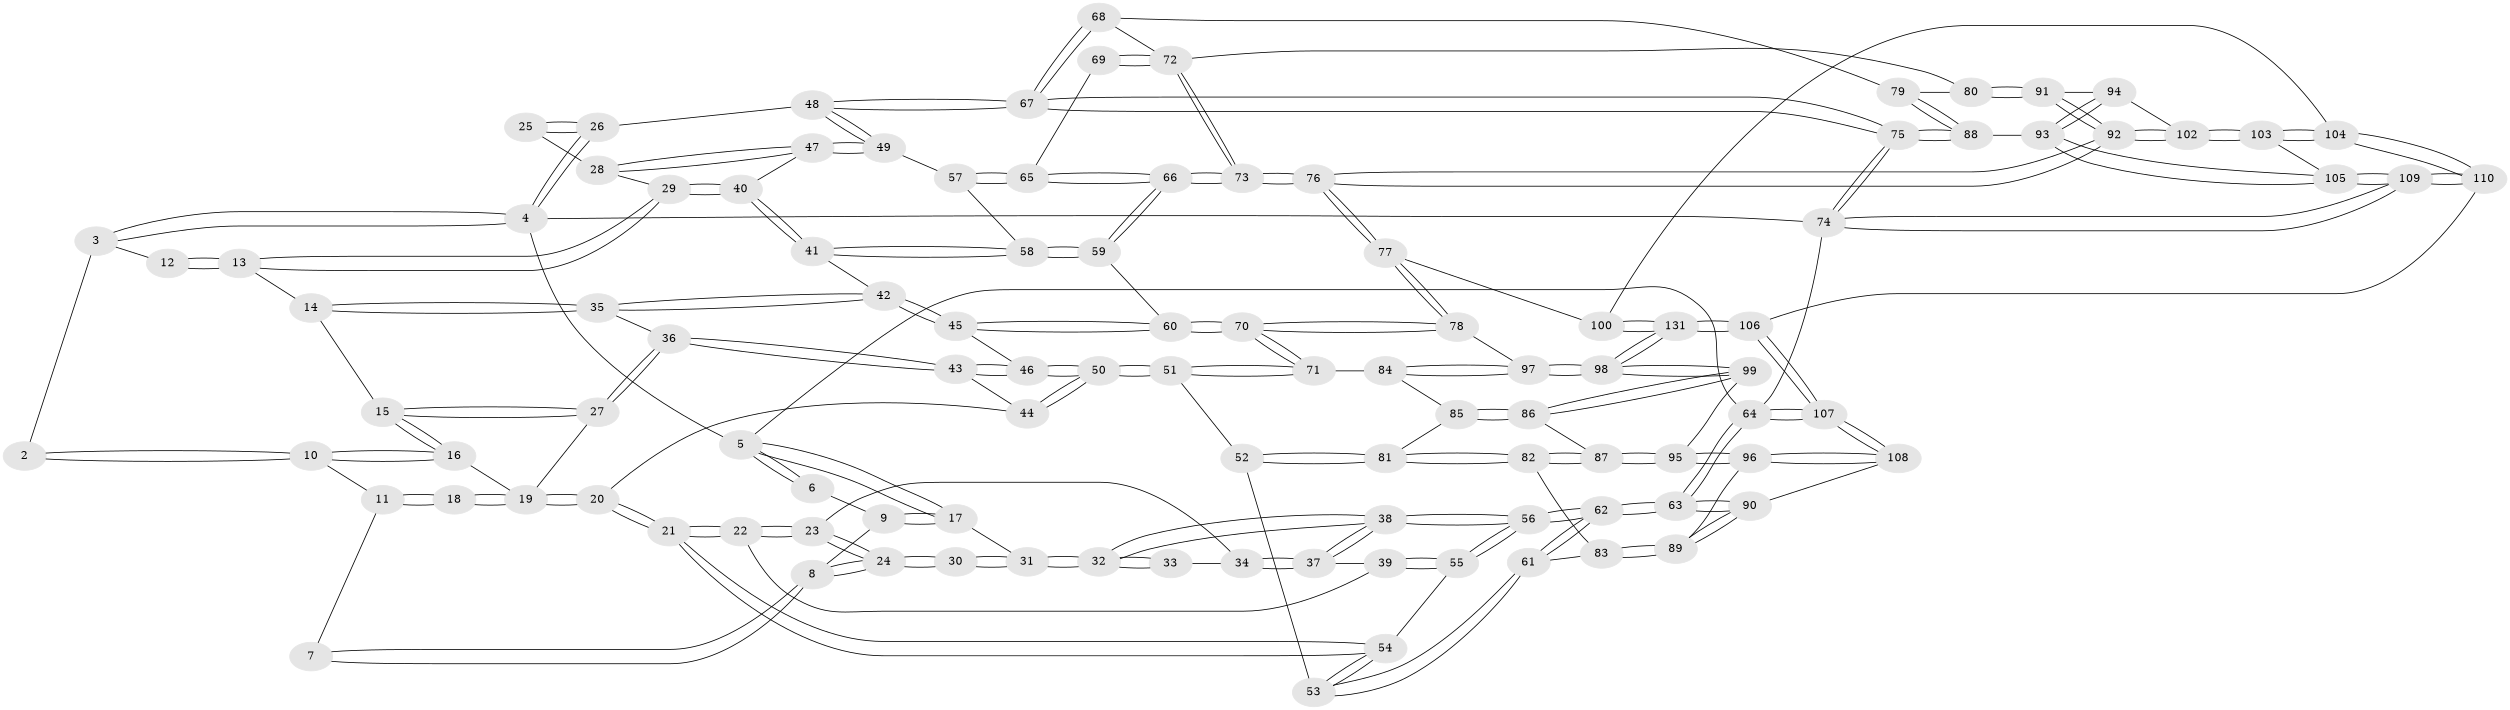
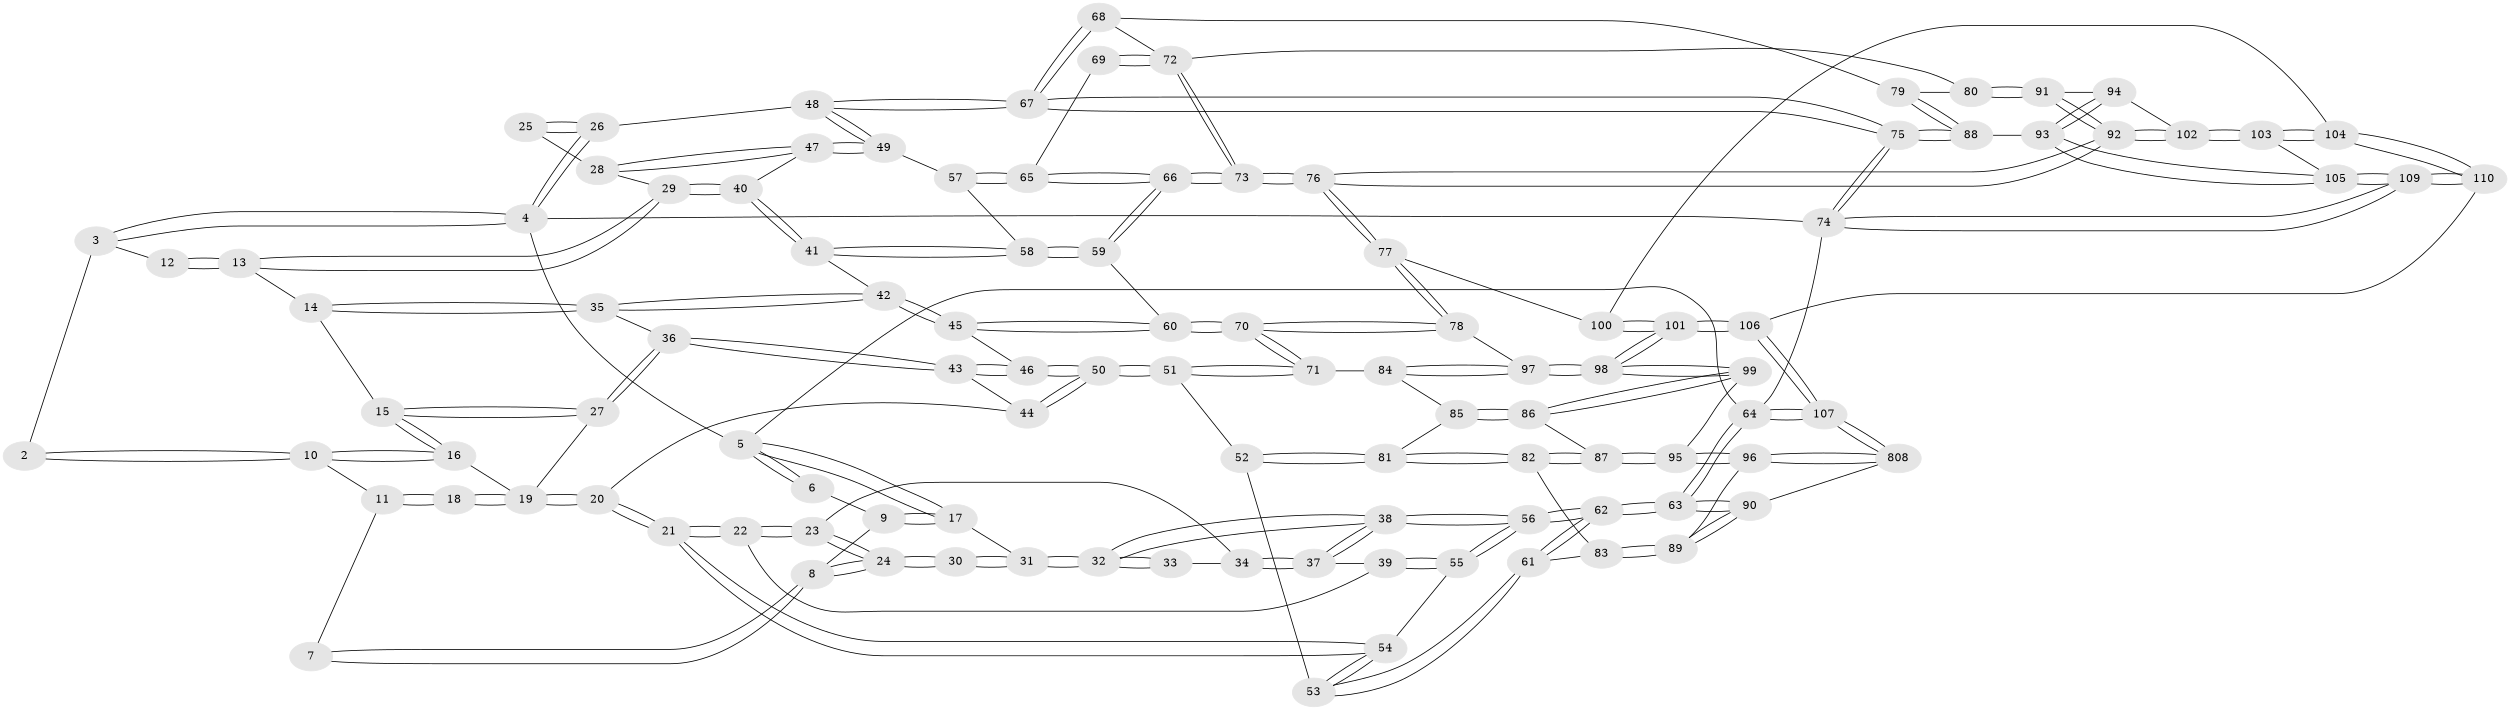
node "131": label "131" -> "101"
node "108": label "108" -> "808"
